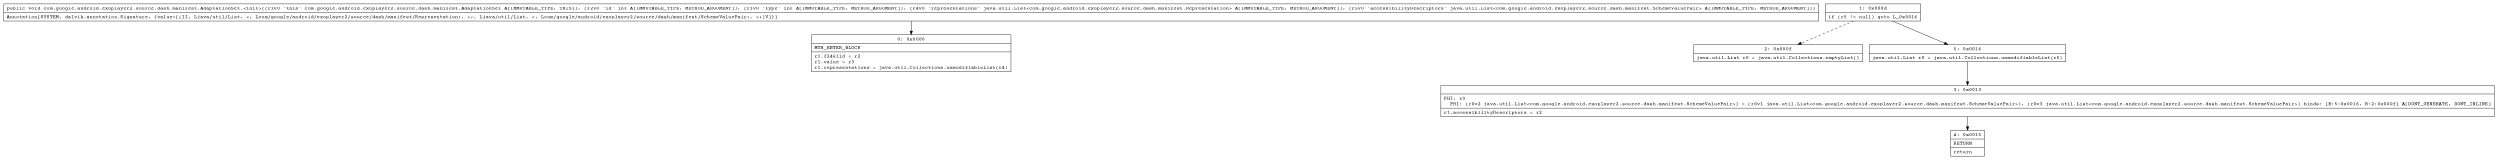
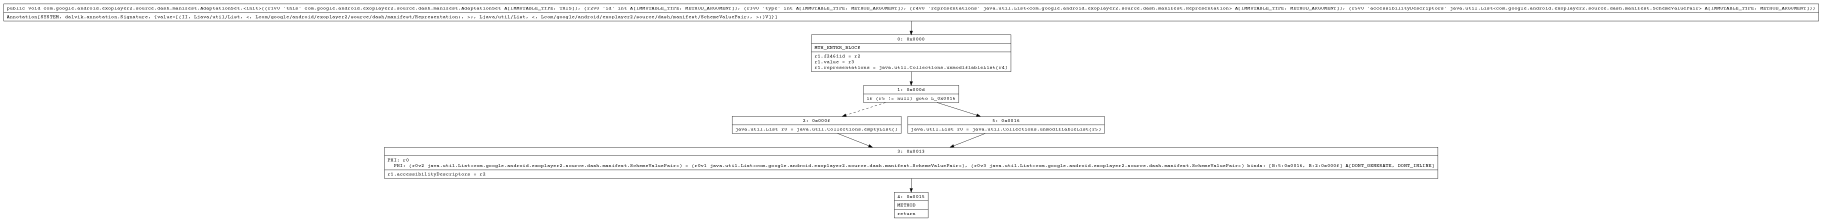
edge "0: 0x0000" -> "1: 0x000d": added
edge "2: 0x000f" -> "3: 0x0013": added
node "4: 0x0015": text "RETURN" -> "METHOD"
